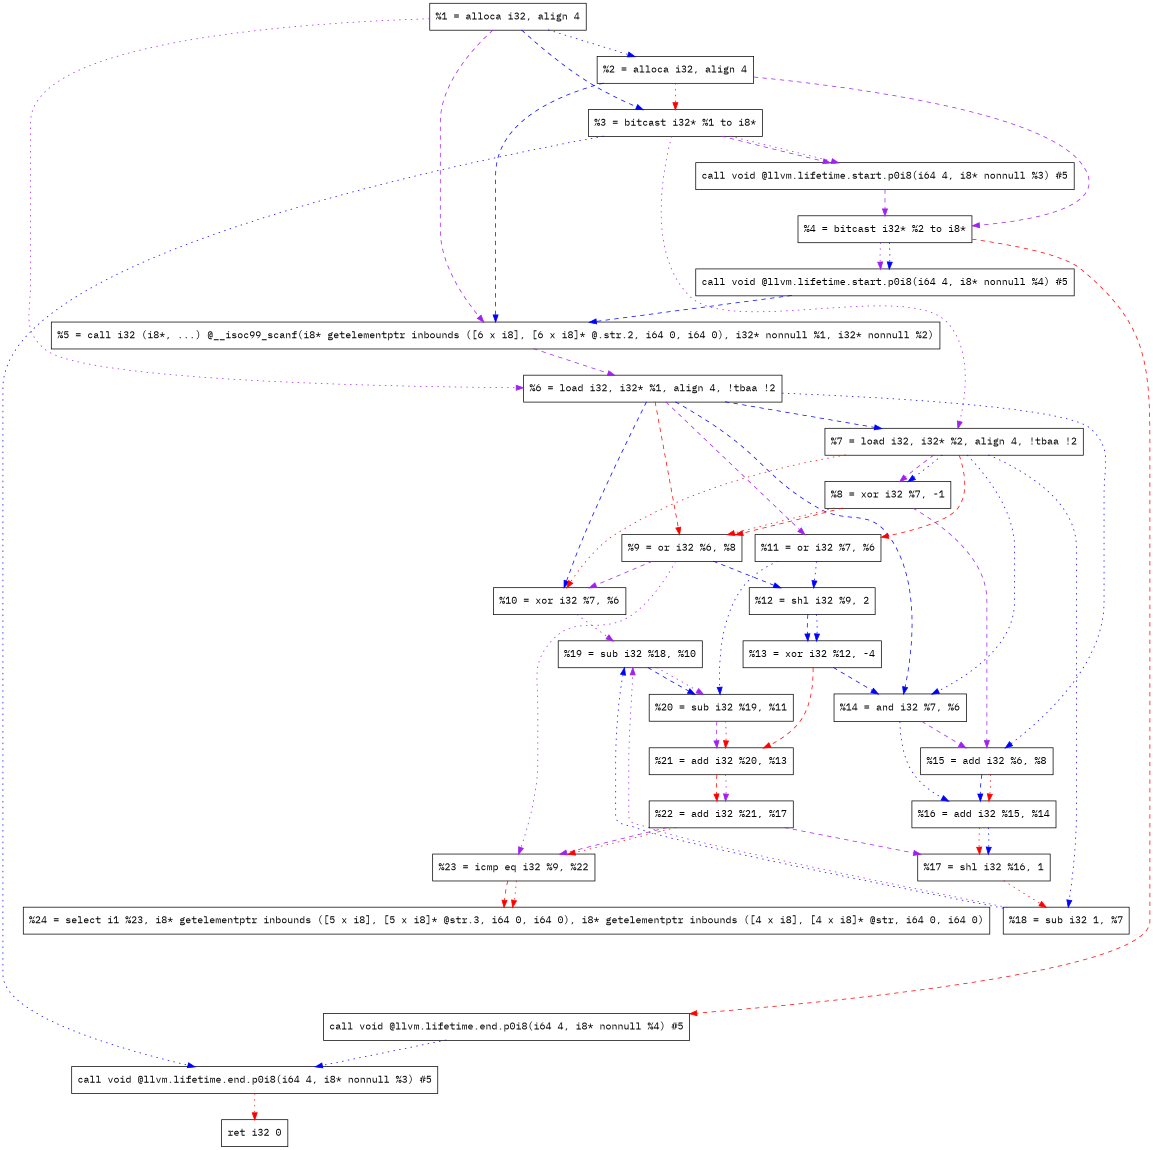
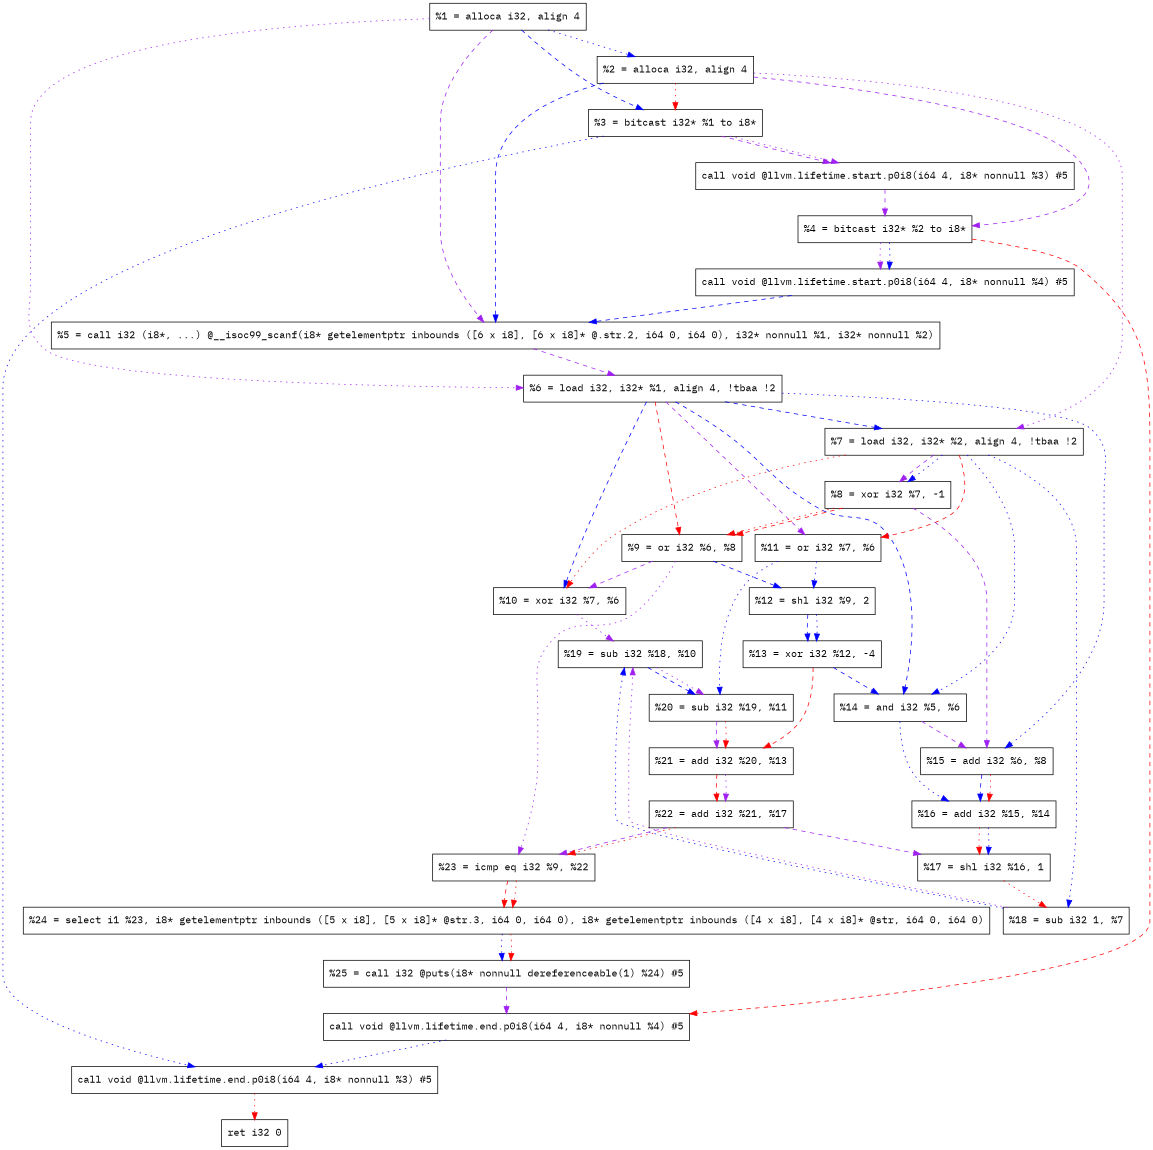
edge "%3 = bitcast i32* %1 to i8*" -> "%7 = load i32, i32* %2, align 4, !tbaa !2": now "%2 = alloca i32, align 4" -> "%7 = load i32, i32* %2, align 4, !tbaa !2"
node "%14 = and i32 %7, %6": label "%14 = and i32 %7, %6" -> "%14 = and i32 %5, %6"
node "%25 = call i32 @puts(i8* nonnull dereferenceable(1) %24) #5": added
